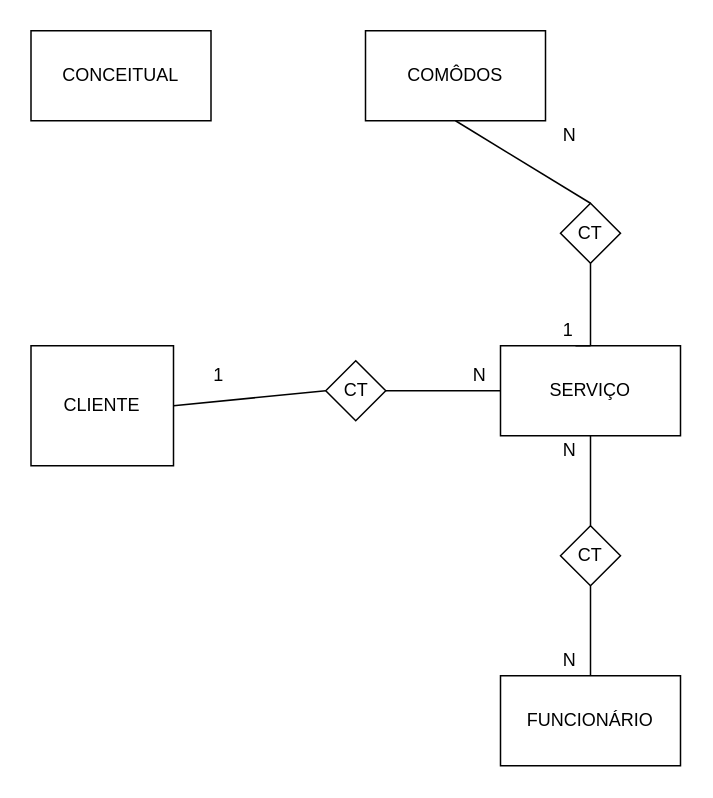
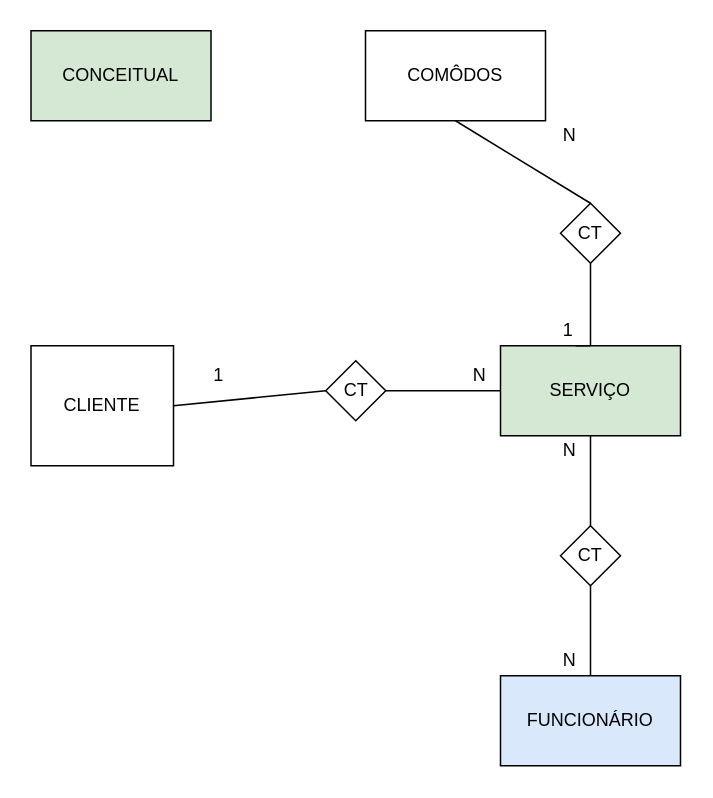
node "CONCEITUAL": fillcolor #ffffff -> #d5e8d4
node "SERVIÇO": fillcolor #ffffff -> #d5e8d4
node "FUNCIONÁRIO": fillcolor #ffffff -> #dae8fc
